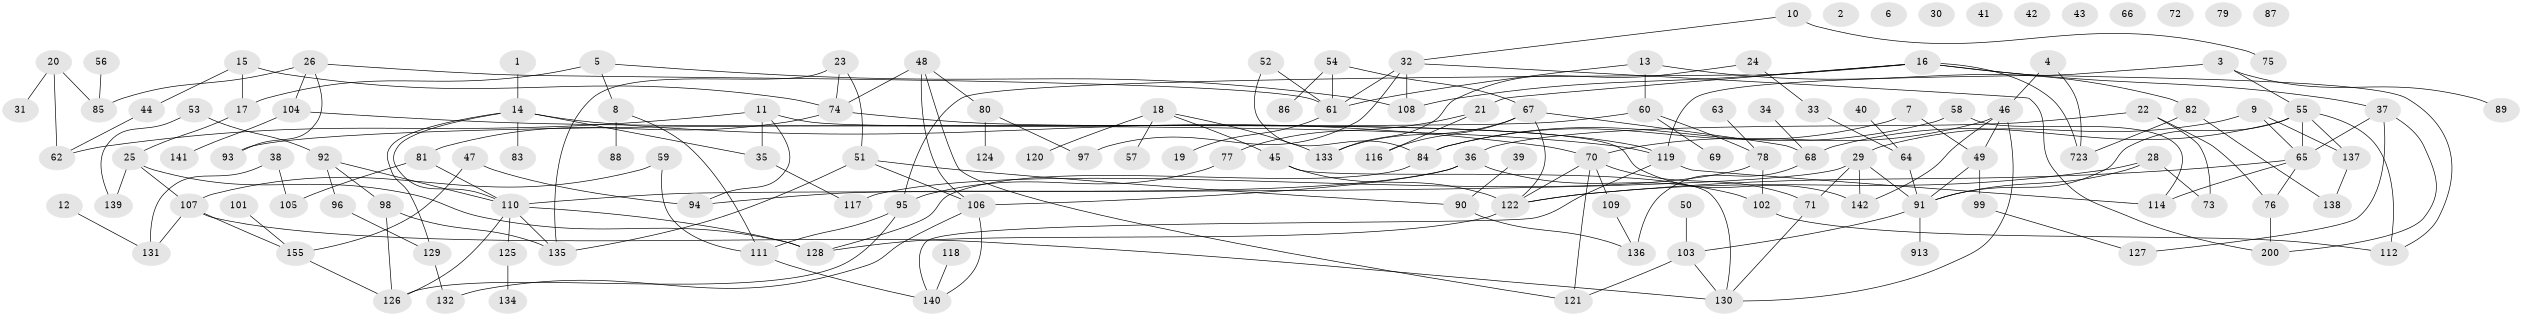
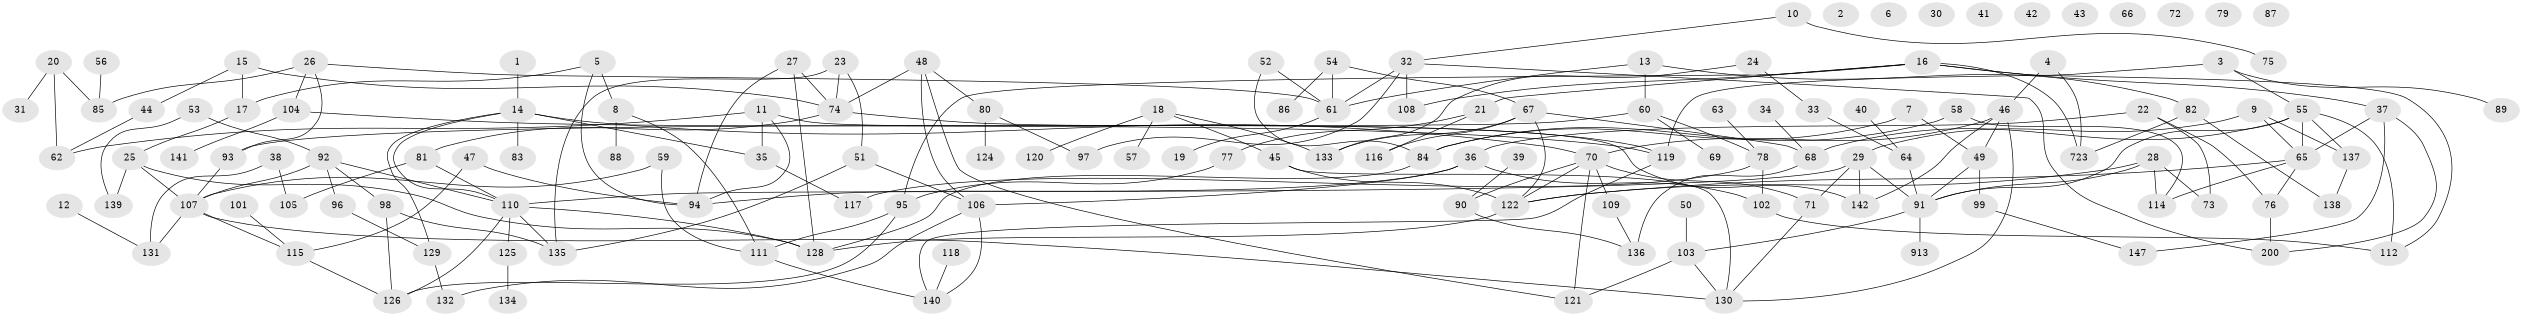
node "27": added
edge "5" -- "108": now "5" -- "94"
edge "92" -- "107": added
edge "93" -- "107": added
edge "51" -- "90": now "70" -- "90"
edge "119" -- "114": now "28" -- "114"
node "155": label "155" -> "115"
node "127": label "127" -> "147"
